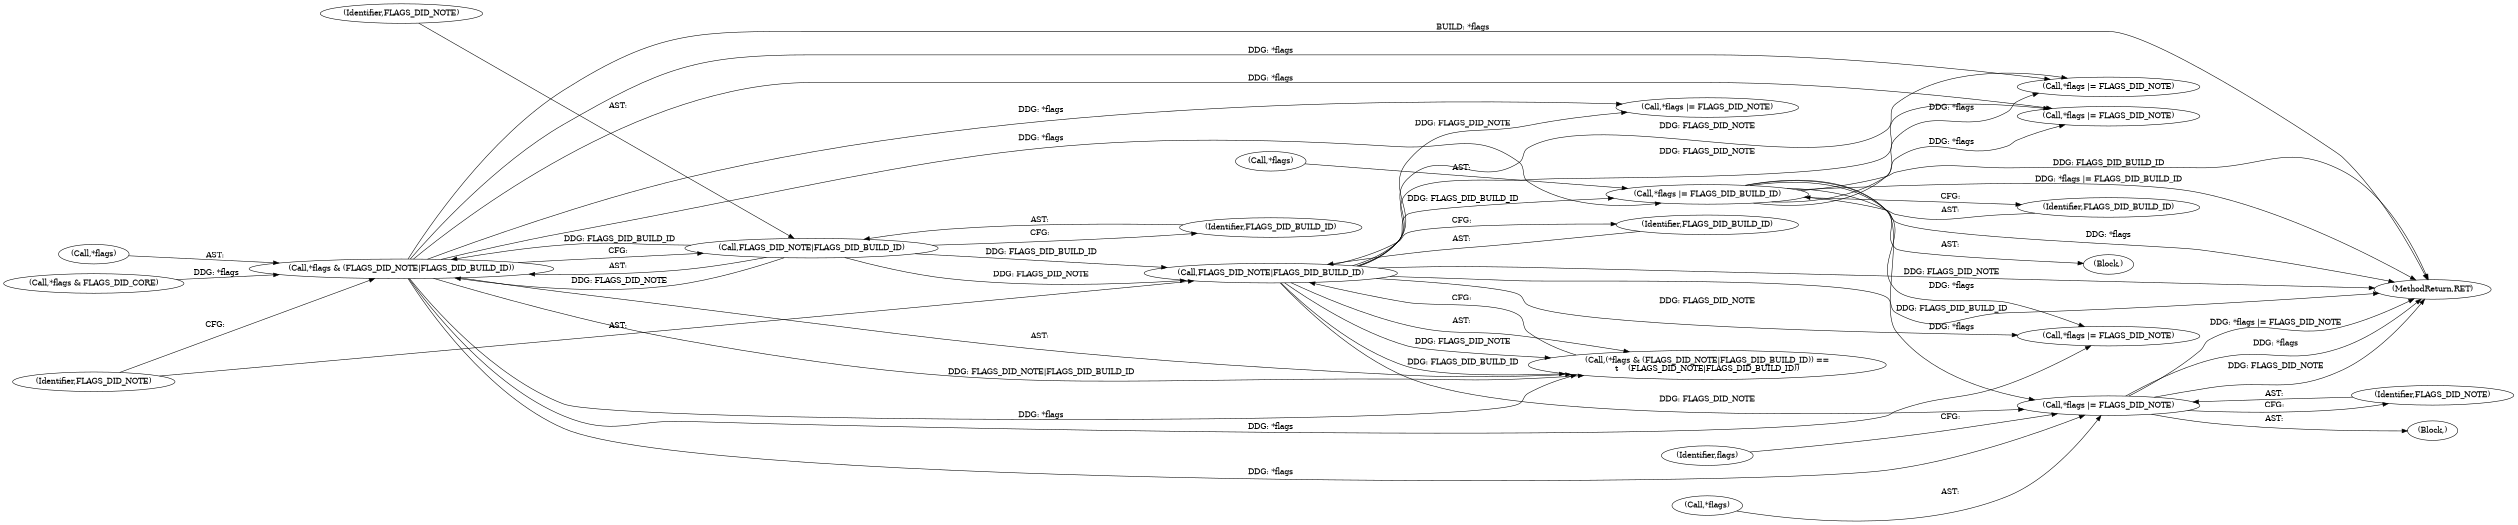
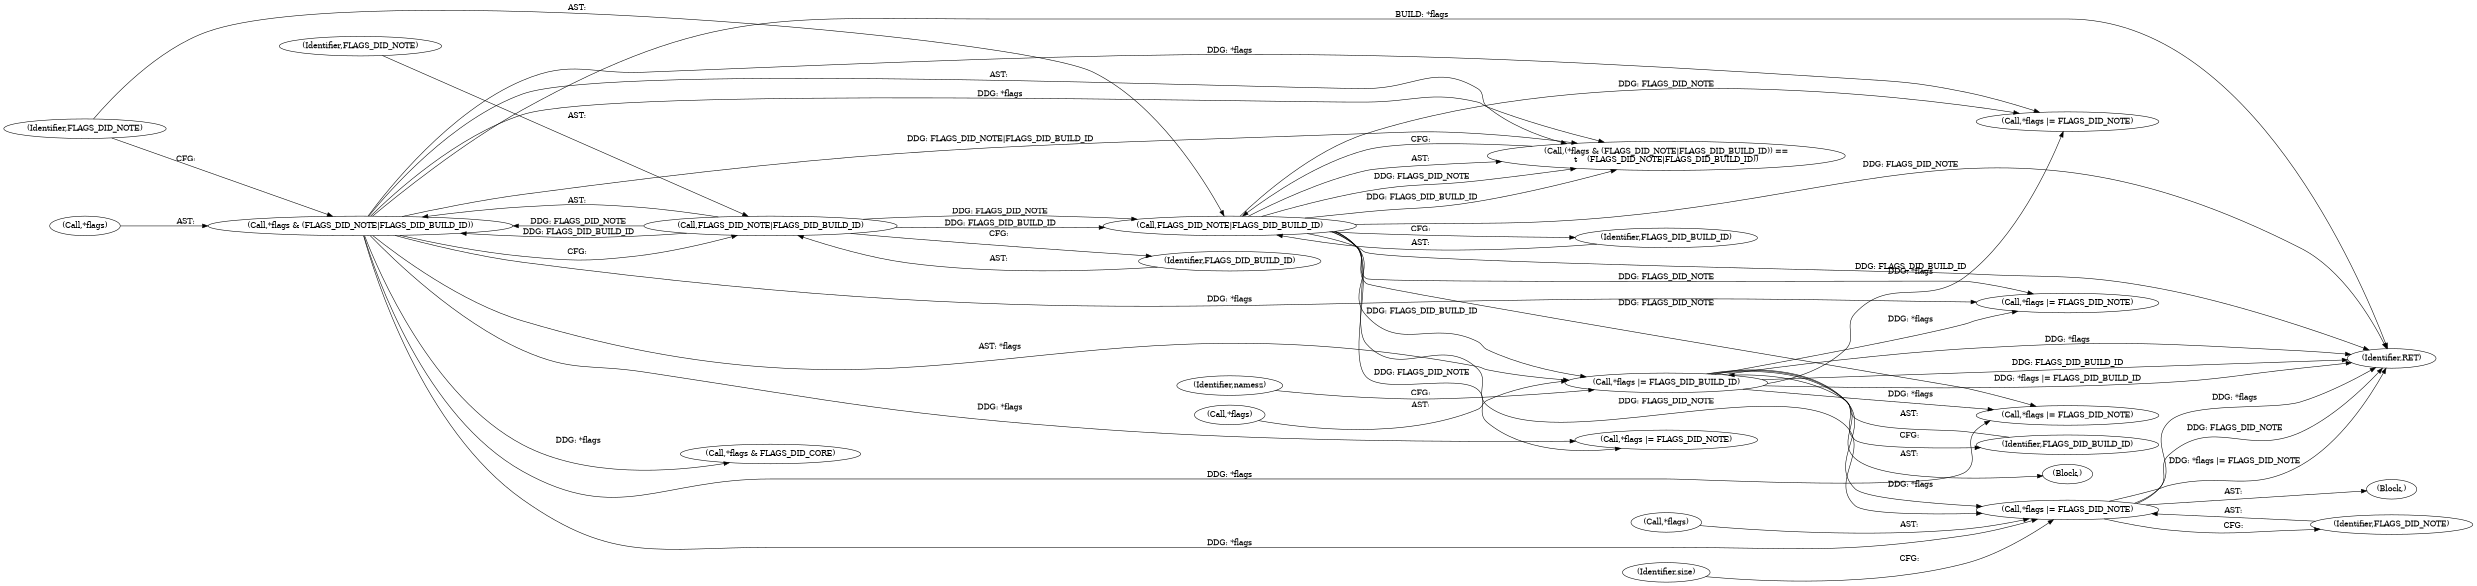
edge "(Call,*flags & (FLAGS_DID_NOTE|FLAGS_DID_BUILD_ID))" -> "(Call,*flags |= FLAGS_DID_BUILD_ID)": label "DDG: *flags" -> "AST: *flags"
edge "(Call,*flags & FLAGS_DID_CORE)" -> "(Call,*flags & (FLAGS_DID_NOTE|FLAGS_DID_BUILD_ID))": reversed
node "(MethodReturn,RET)": label "(MethodReturn,RET)" -> "(Identifier,RET)"
node "(Identifier,namesz)": added
node "(Identifier,flags)": label "(Identifier,flags)" -> "(Identifier,size)"
